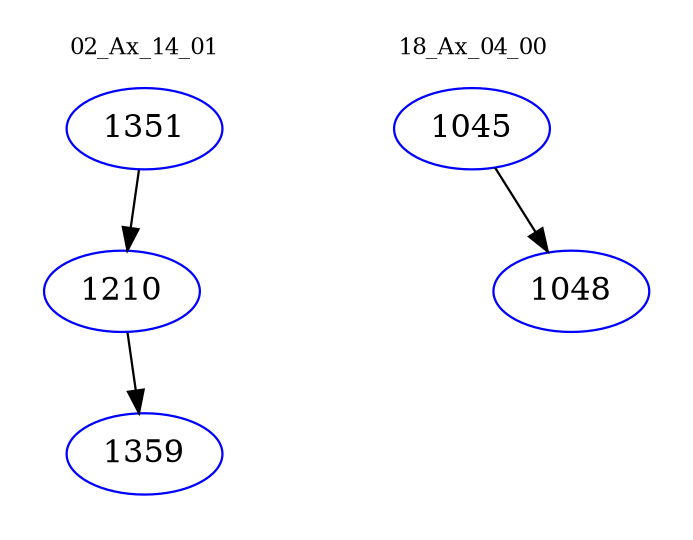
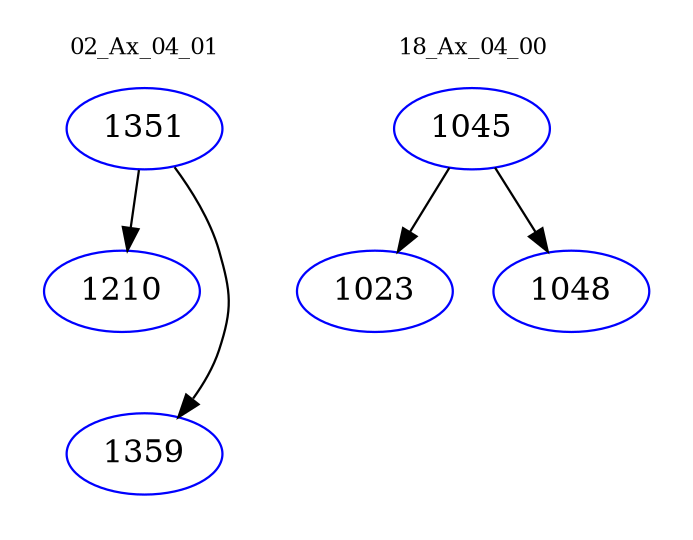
cluster "02_Ax_14_01": label "02_Ax_14_01" -> "02_Ax_04_01"
node "1023": added
edge "1210" -> "1359": now "1351" -> "1359"
